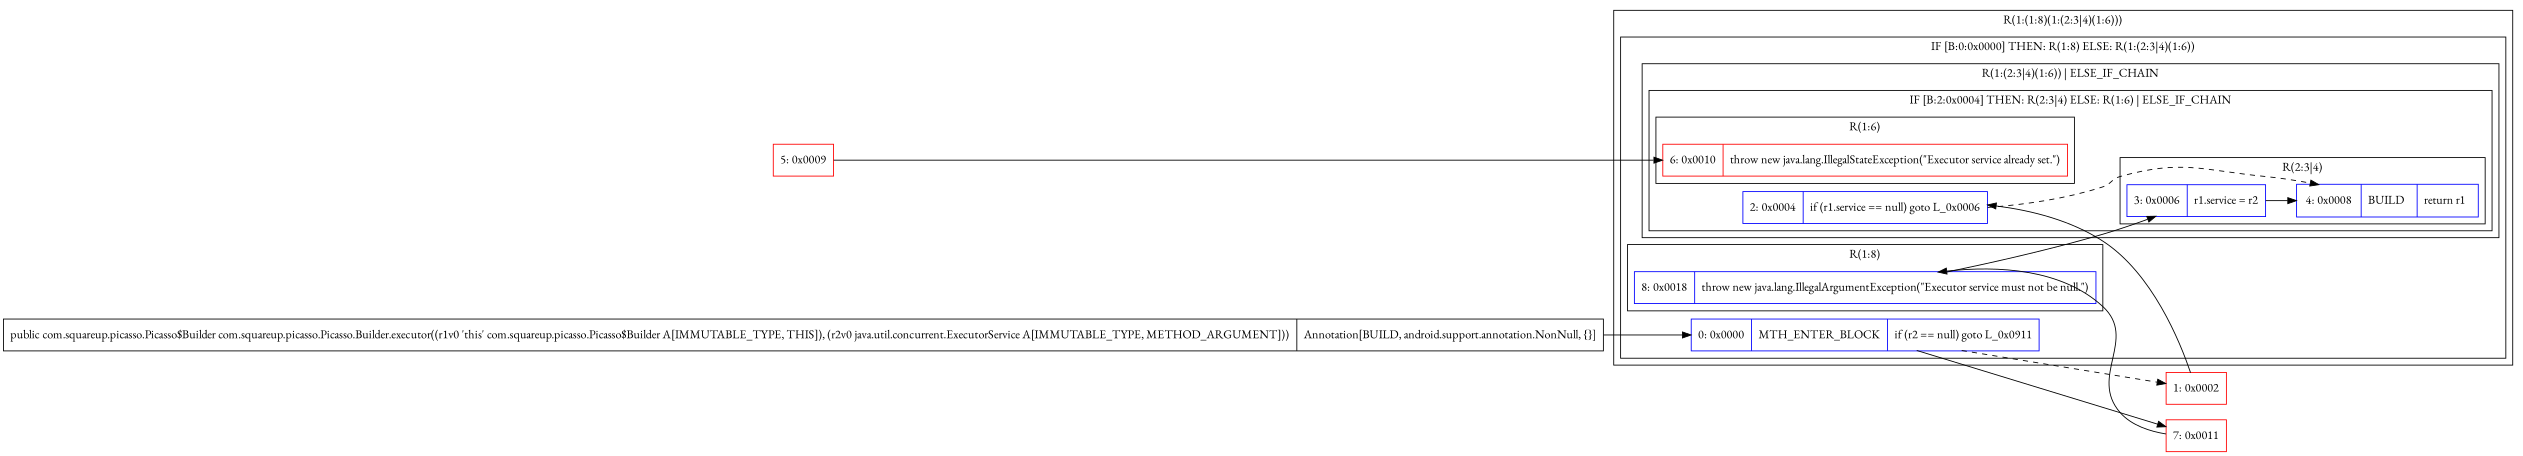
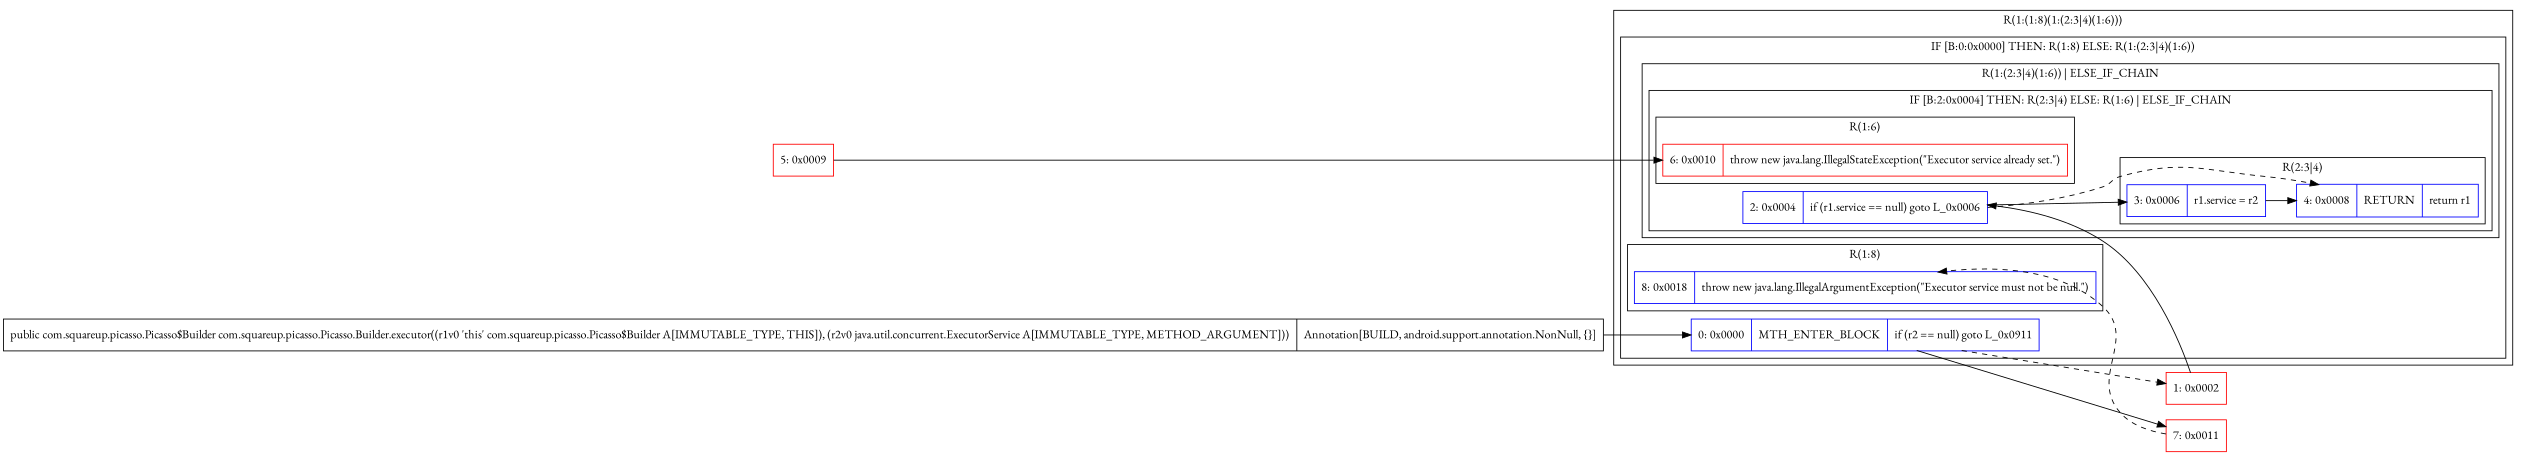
node "4: 0x0008": text "BUILD" -> "RETURN"
edge "8: 0x0018" -> "3: 0x0006": now "2: 0x0004" -> "3: 0x0006"
edge "7: 0x0011" -> "8: 0x0018": style solid -> dashed
